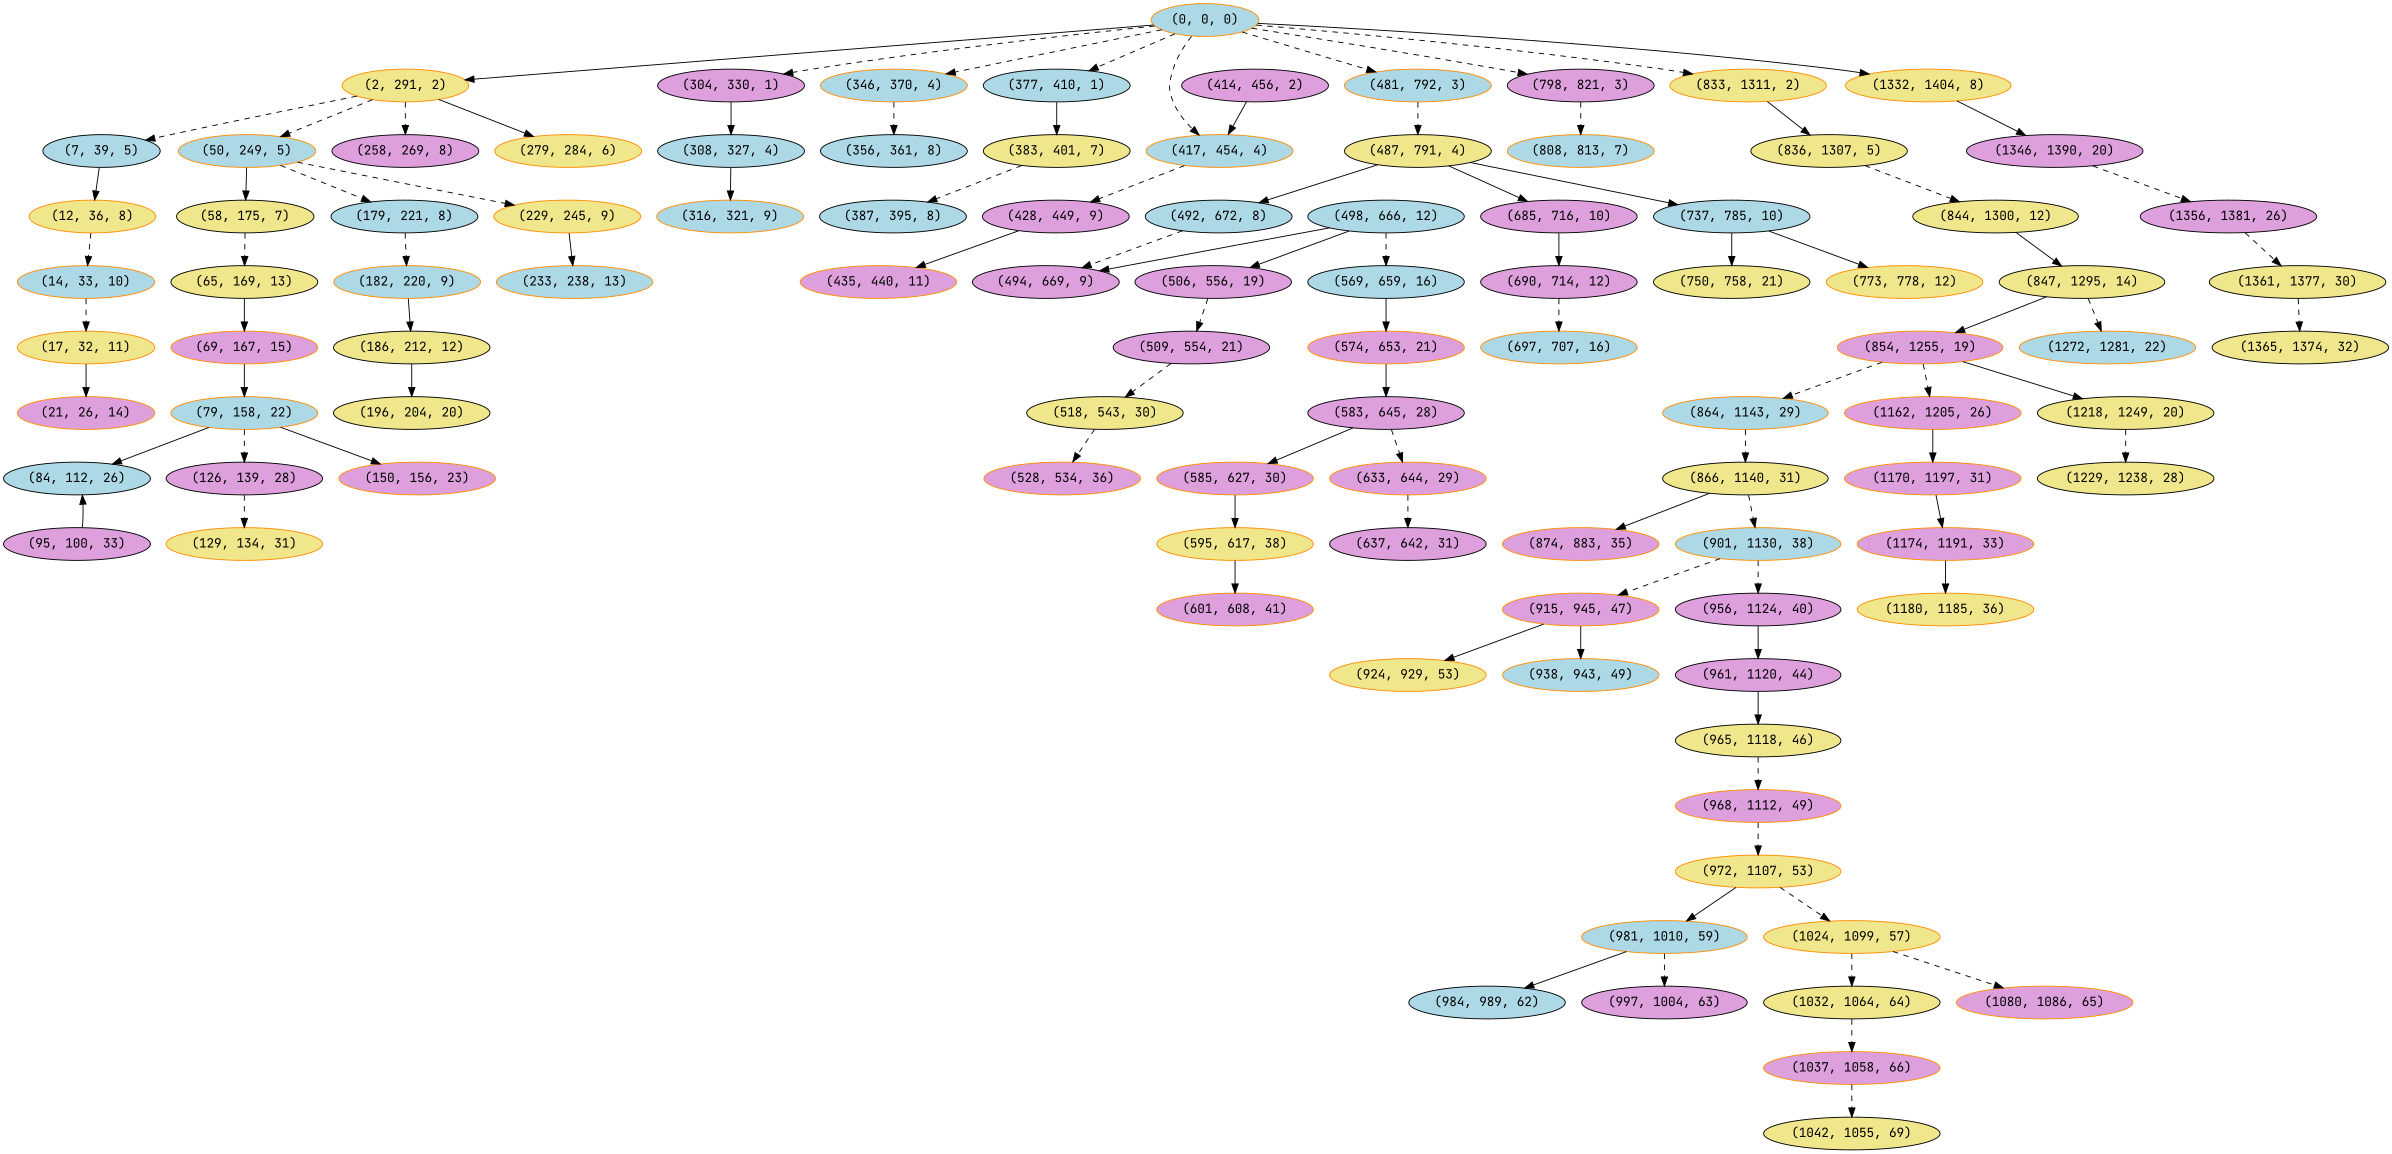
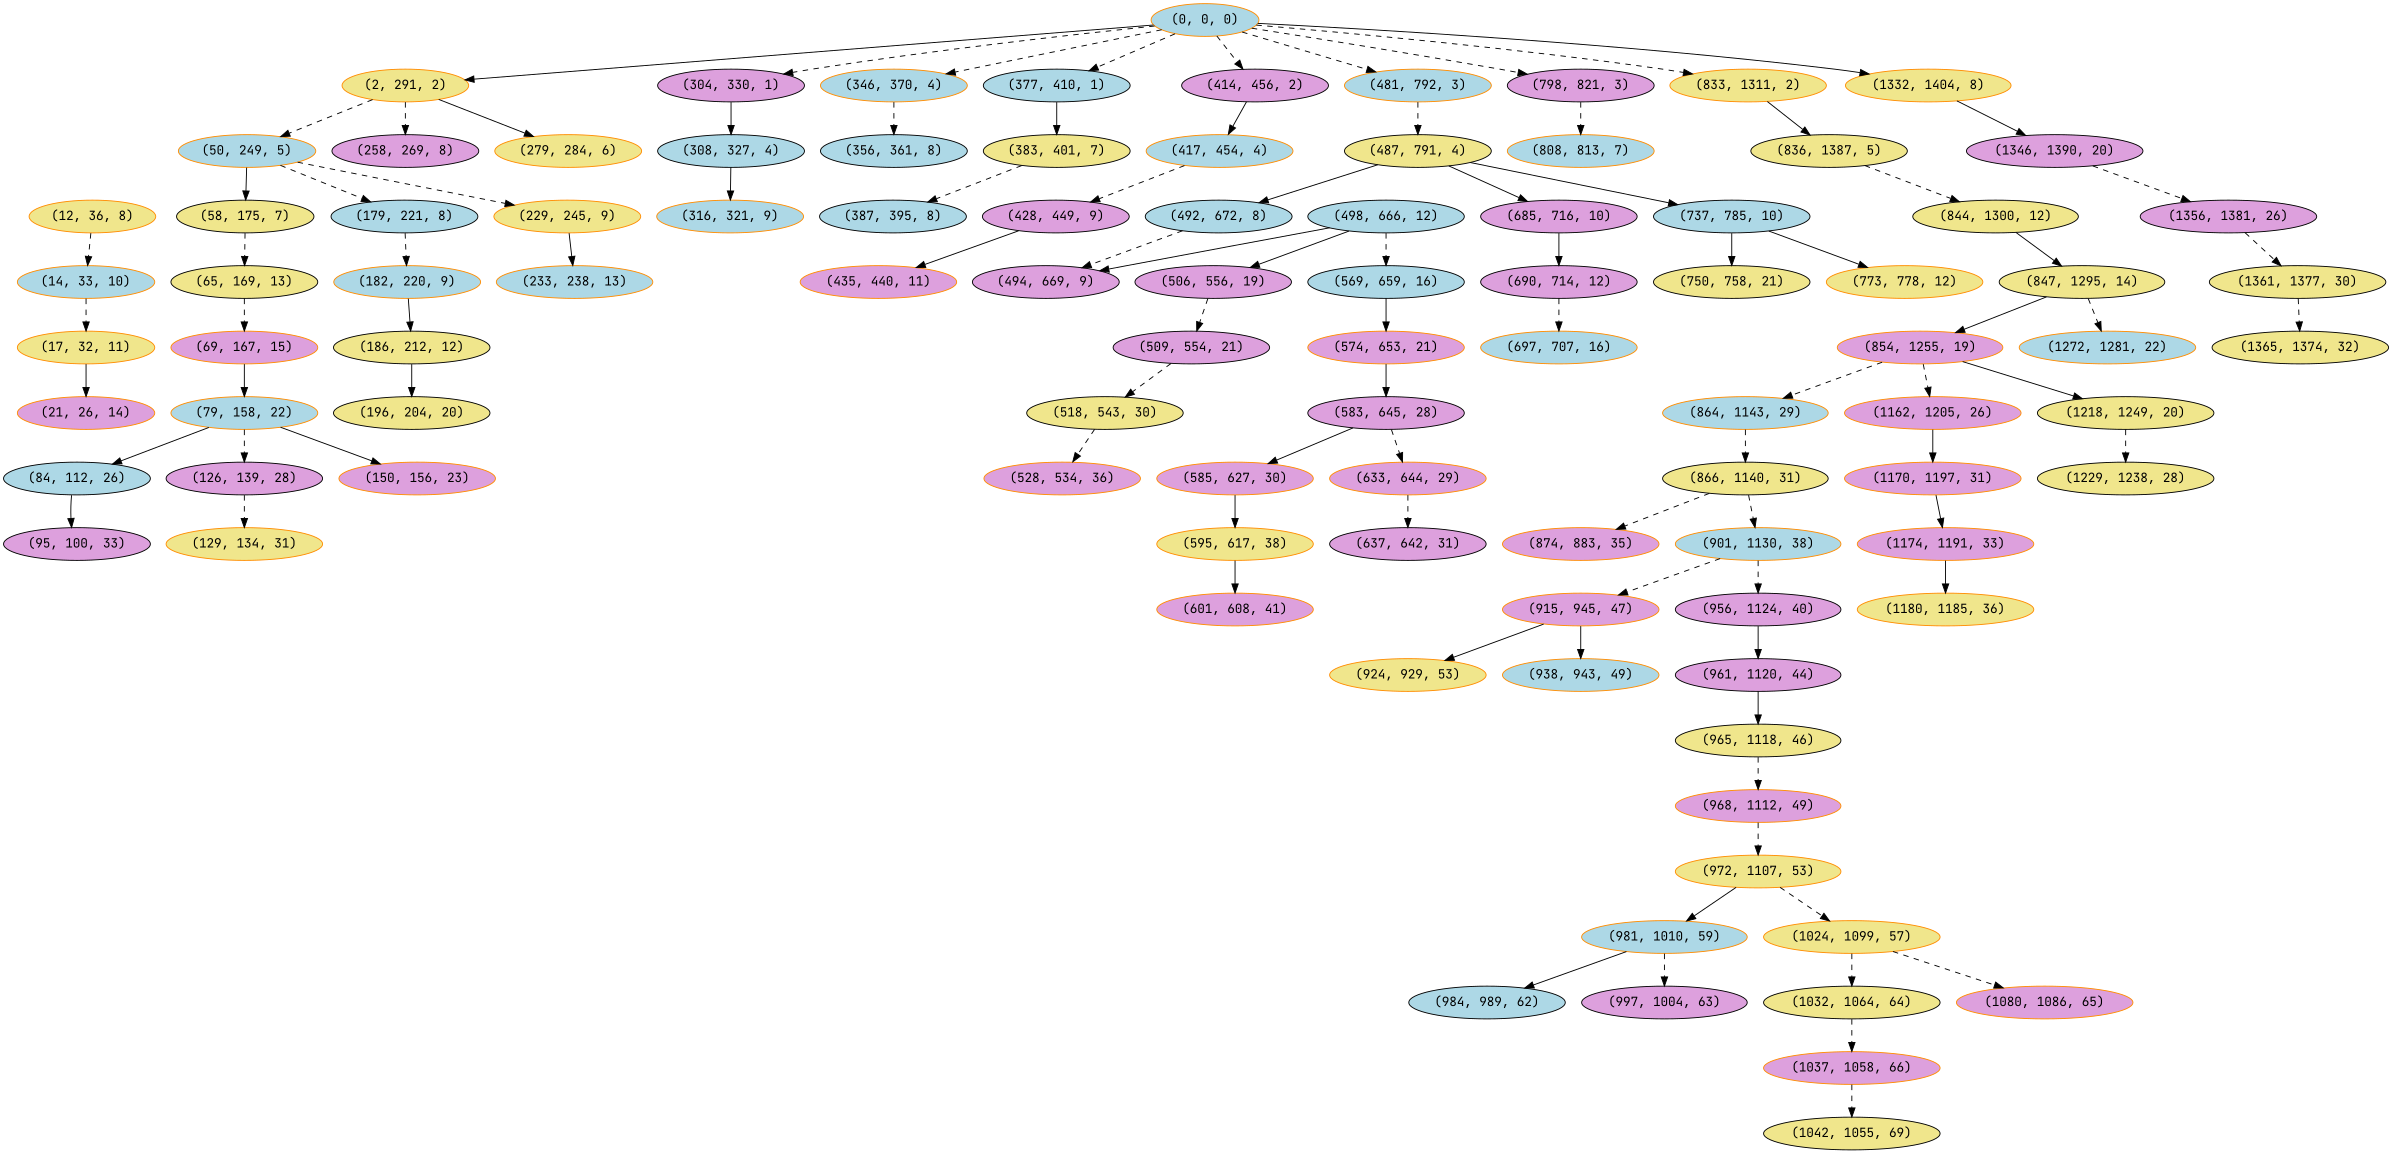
edge "(0, 0, 0)" -> "(417, 454, 4)": now "(0, 0, 0)" -> "(414, 456, 2)"
node "(7, 39, 5)": removed
node "(836, 1307, 5)": label "(836, 1307, 5)" -> "(836, 1387, 5)"
edge "(65, 169, 13)" -> "(69, 167, 15)": style solid -> dashed
edge "(866, 1140, 31)" -> "(874, 883, 35)": style solid -> dashed
edge "(95, 100, 33)" -> "(84, 112, 26)": reversed
